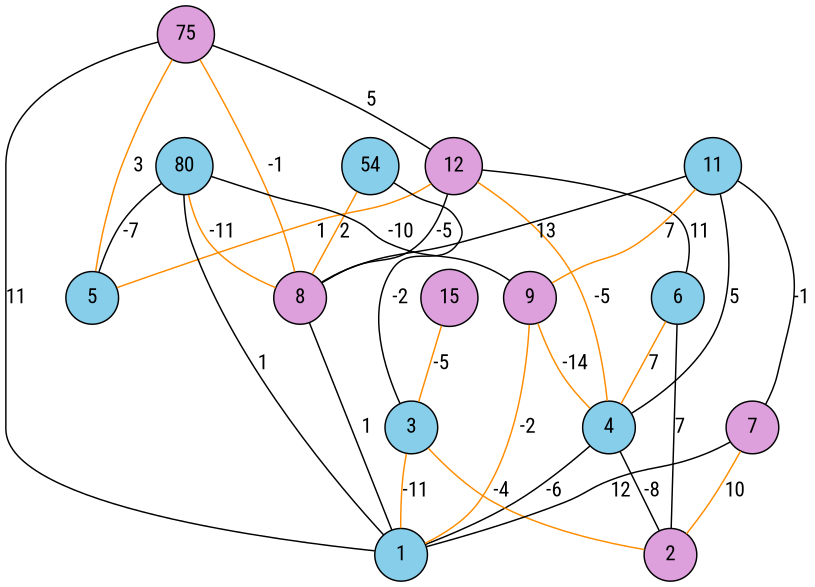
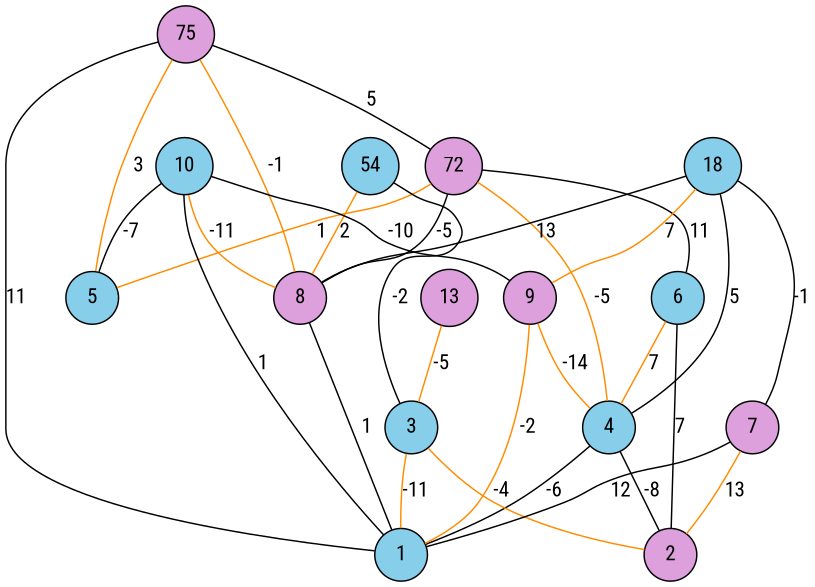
node "80": label "80" -> "10"
node "12": label "12" -> "72"
node "11": label "11" -> "18"
node "15": label "15" -> "13"
edge "7" -- "2": label "10" -> "13"
